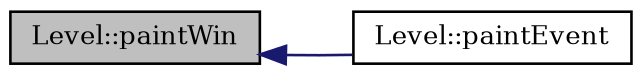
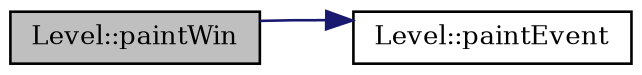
edge "Level::paintEvent" -> "Level::paintWin": reversed
